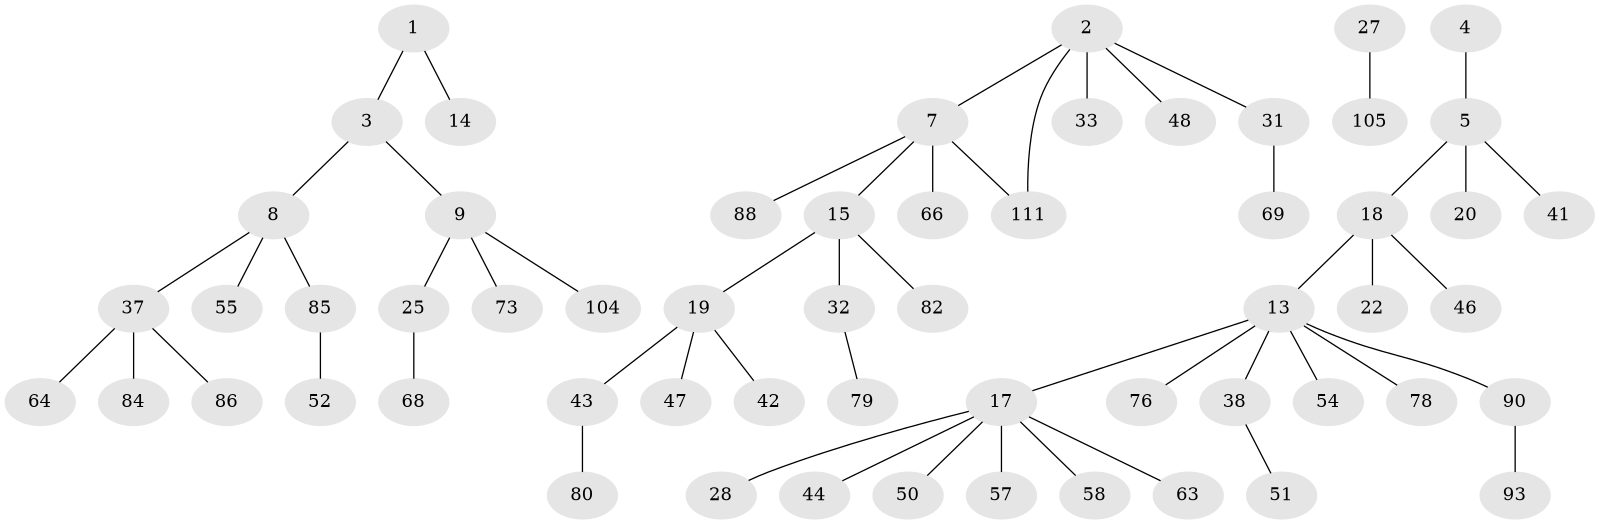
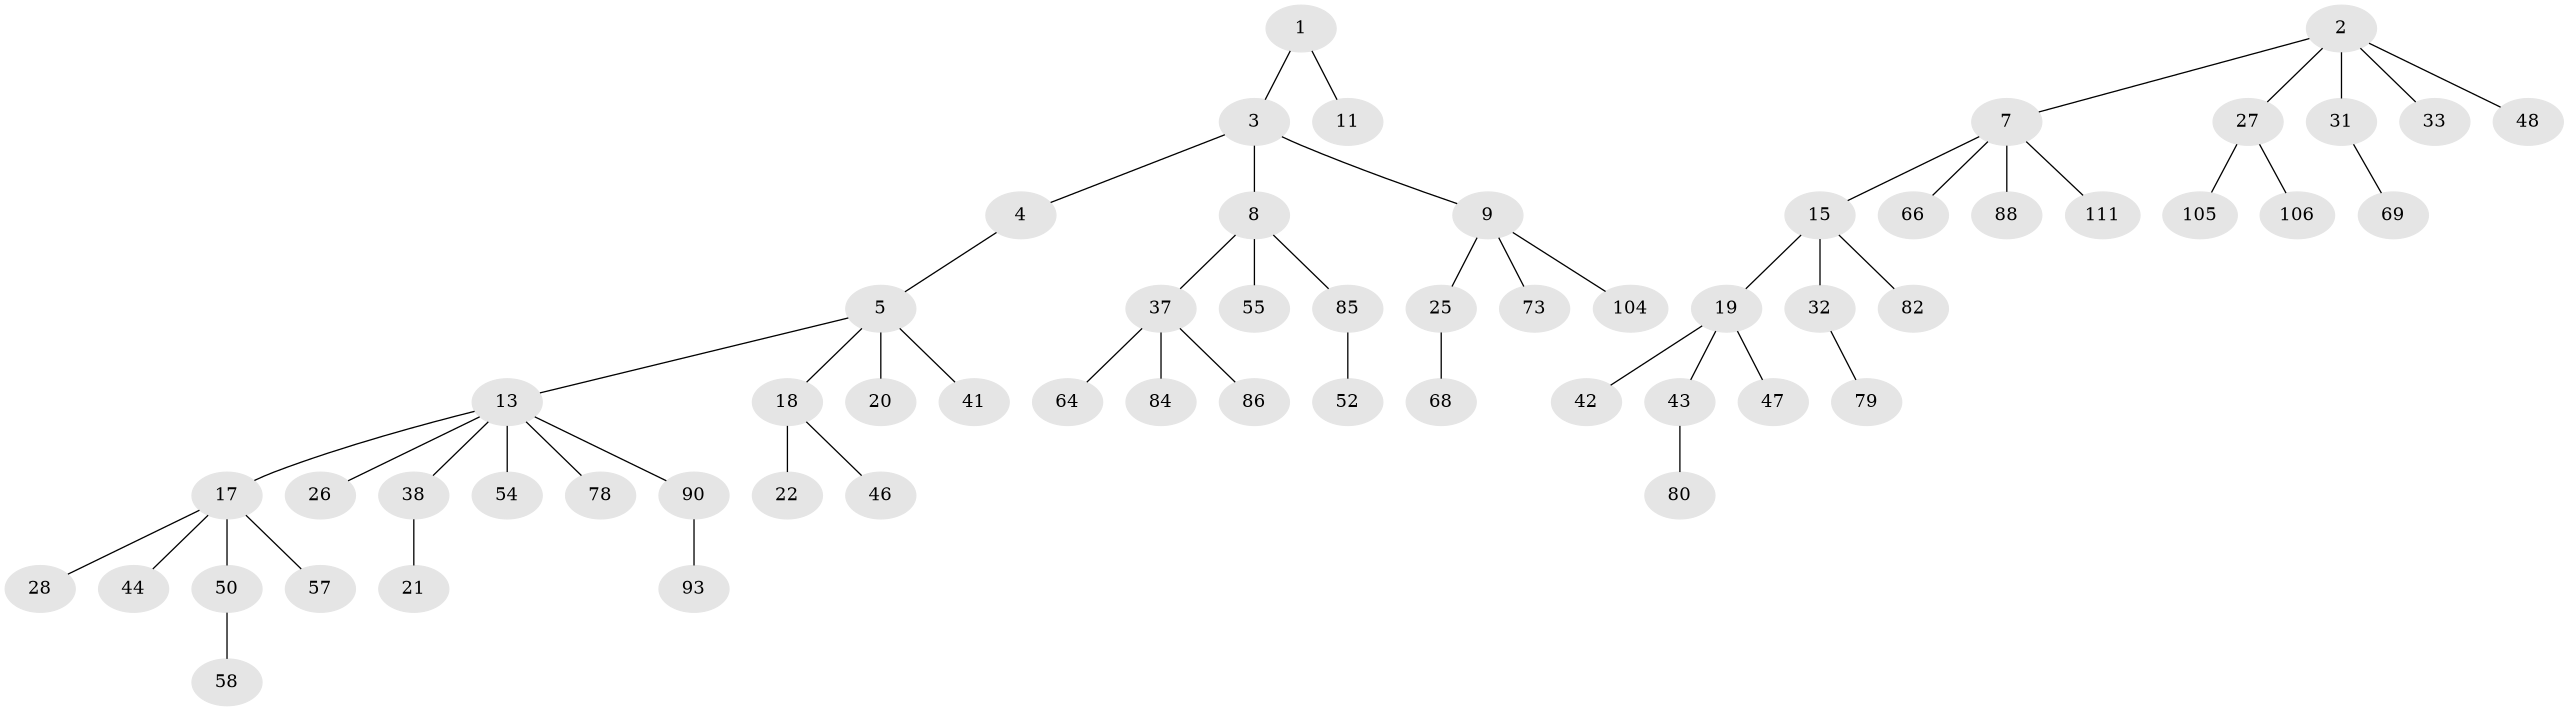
edge "2" -- "111": now "2" -- "27"
node "14": label "14" -> "11"
edge "3" -- "4": added
node "106": added
edge "18" -- "13": now "5" -- "13"
node "76": label "76" -> "26"
edge "17" -- "58": now "50" -- "58"
node "63": removed
node "51": label "51" -> "21"
